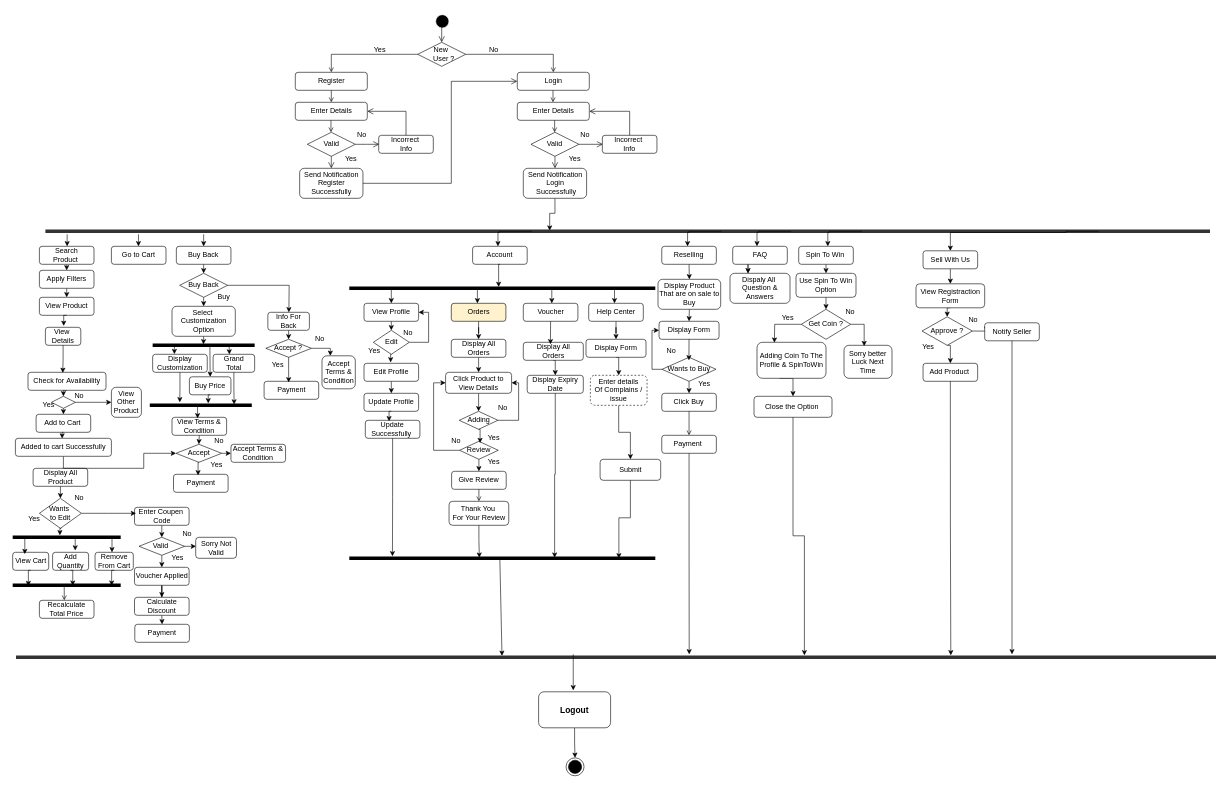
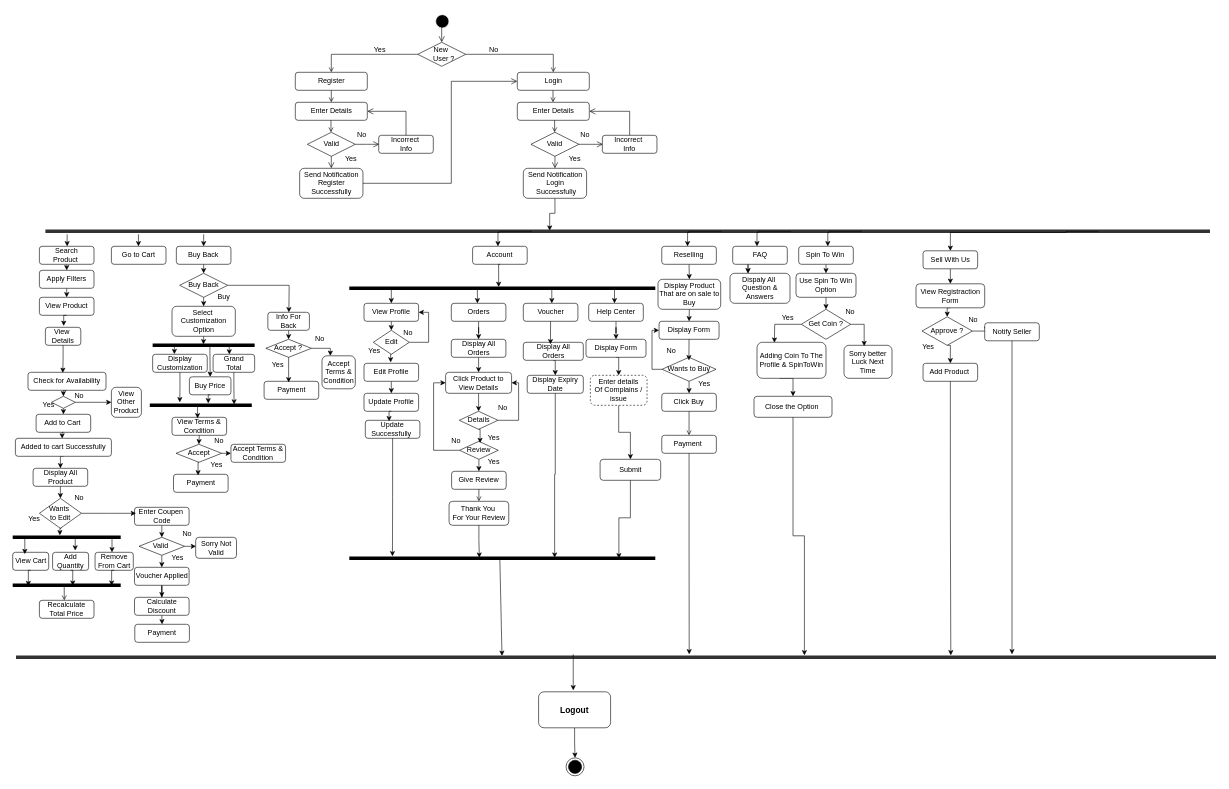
node "Orders": fillcolor #fff2cc -> #ffffff
node "Adding": label "Adding" -> "Details"
edge "Added to cart Successfully" -> "Accept": now "Added to cart Successfully" -> "Display All Product"
